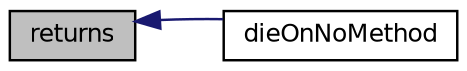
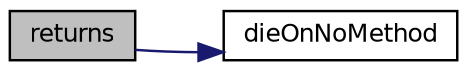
edge "dieOnNoMethod" -> "returns": reversed
